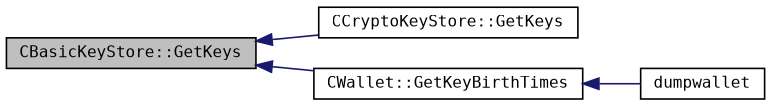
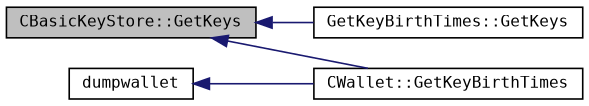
node "CCryptoKeyStore::GetKeys": label "CCryptoKeyStore::GetKeys" -> "GetKeyBirthTimes::GetKeys"
edge "dumpwallet" -> "CWallet::GetKeyBirthTimes": reversed
